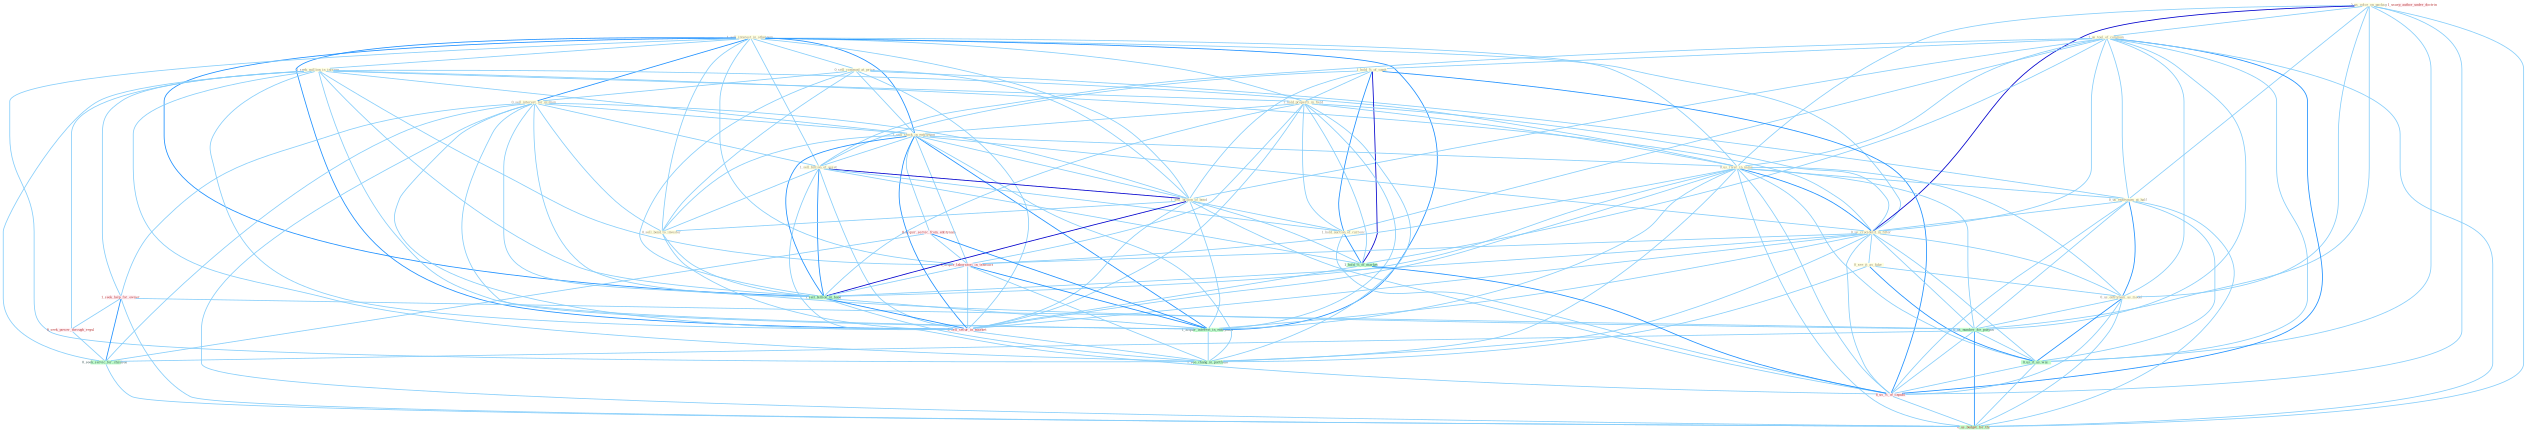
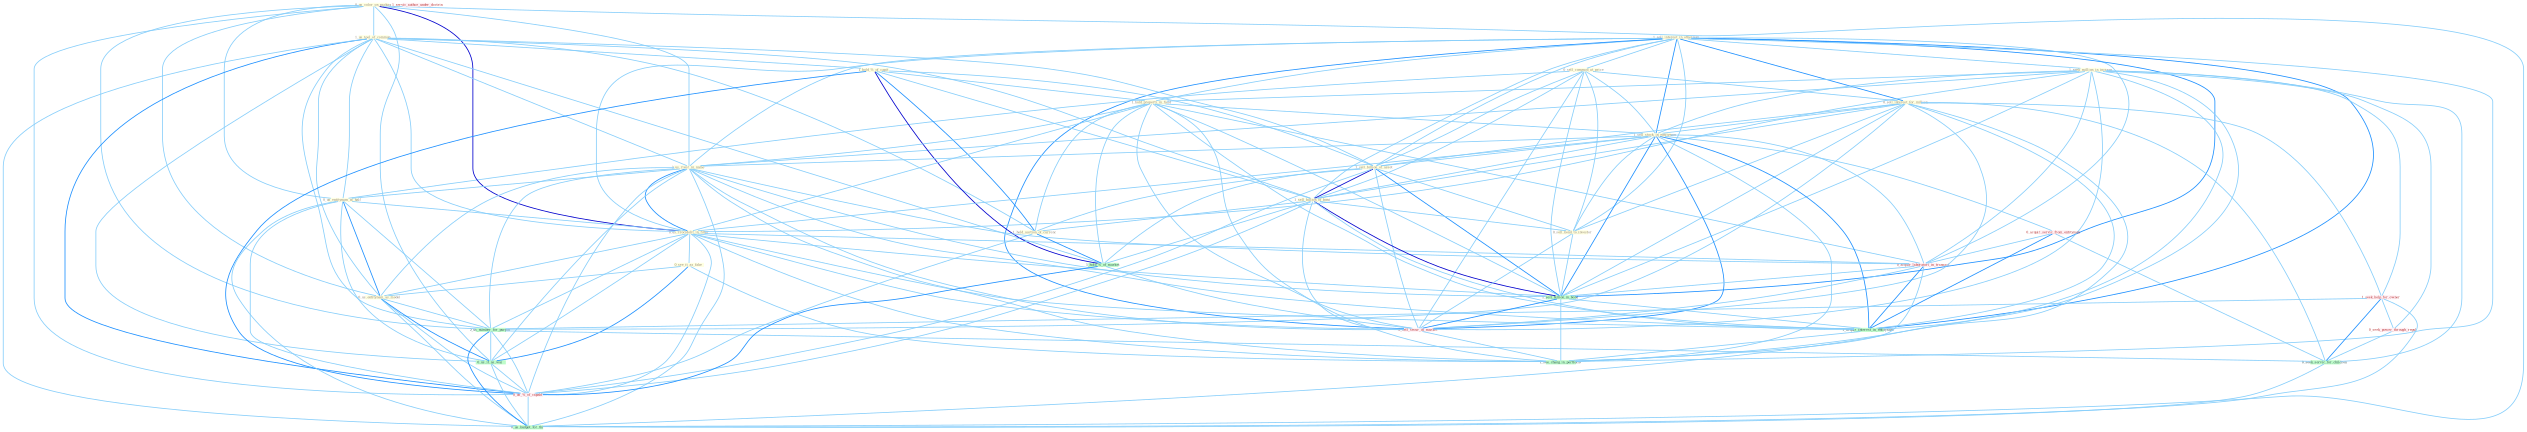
node "1_usurp_author_under_doctrin": label "1_usurp_author_under_doctrin" -> "1_servic_author_under_doctrin"
edge "0_sell_commod_at_price" -- "1_sell_billion_of_asset": added
node "0_us_budget_for_thi": fontcolor #b22222 -> #2f4f4f
